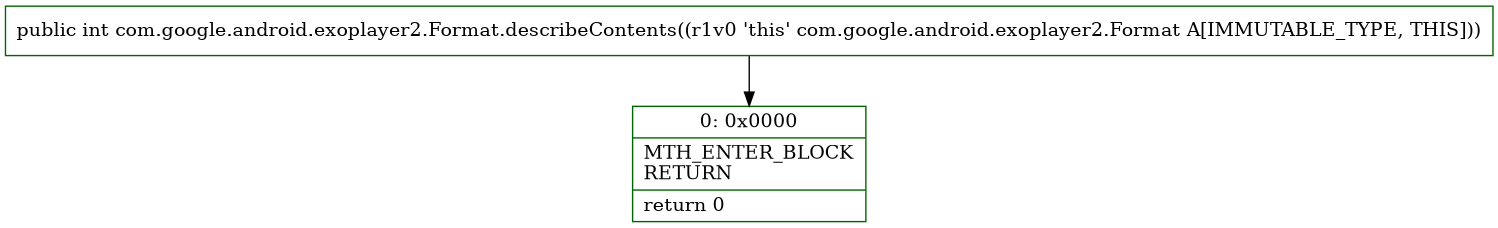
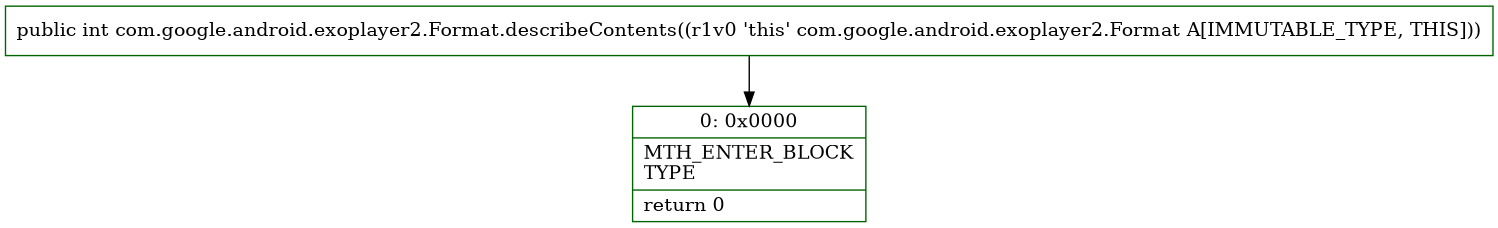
node "0: 0x0000": text "RETURN" -> "TYPE"
